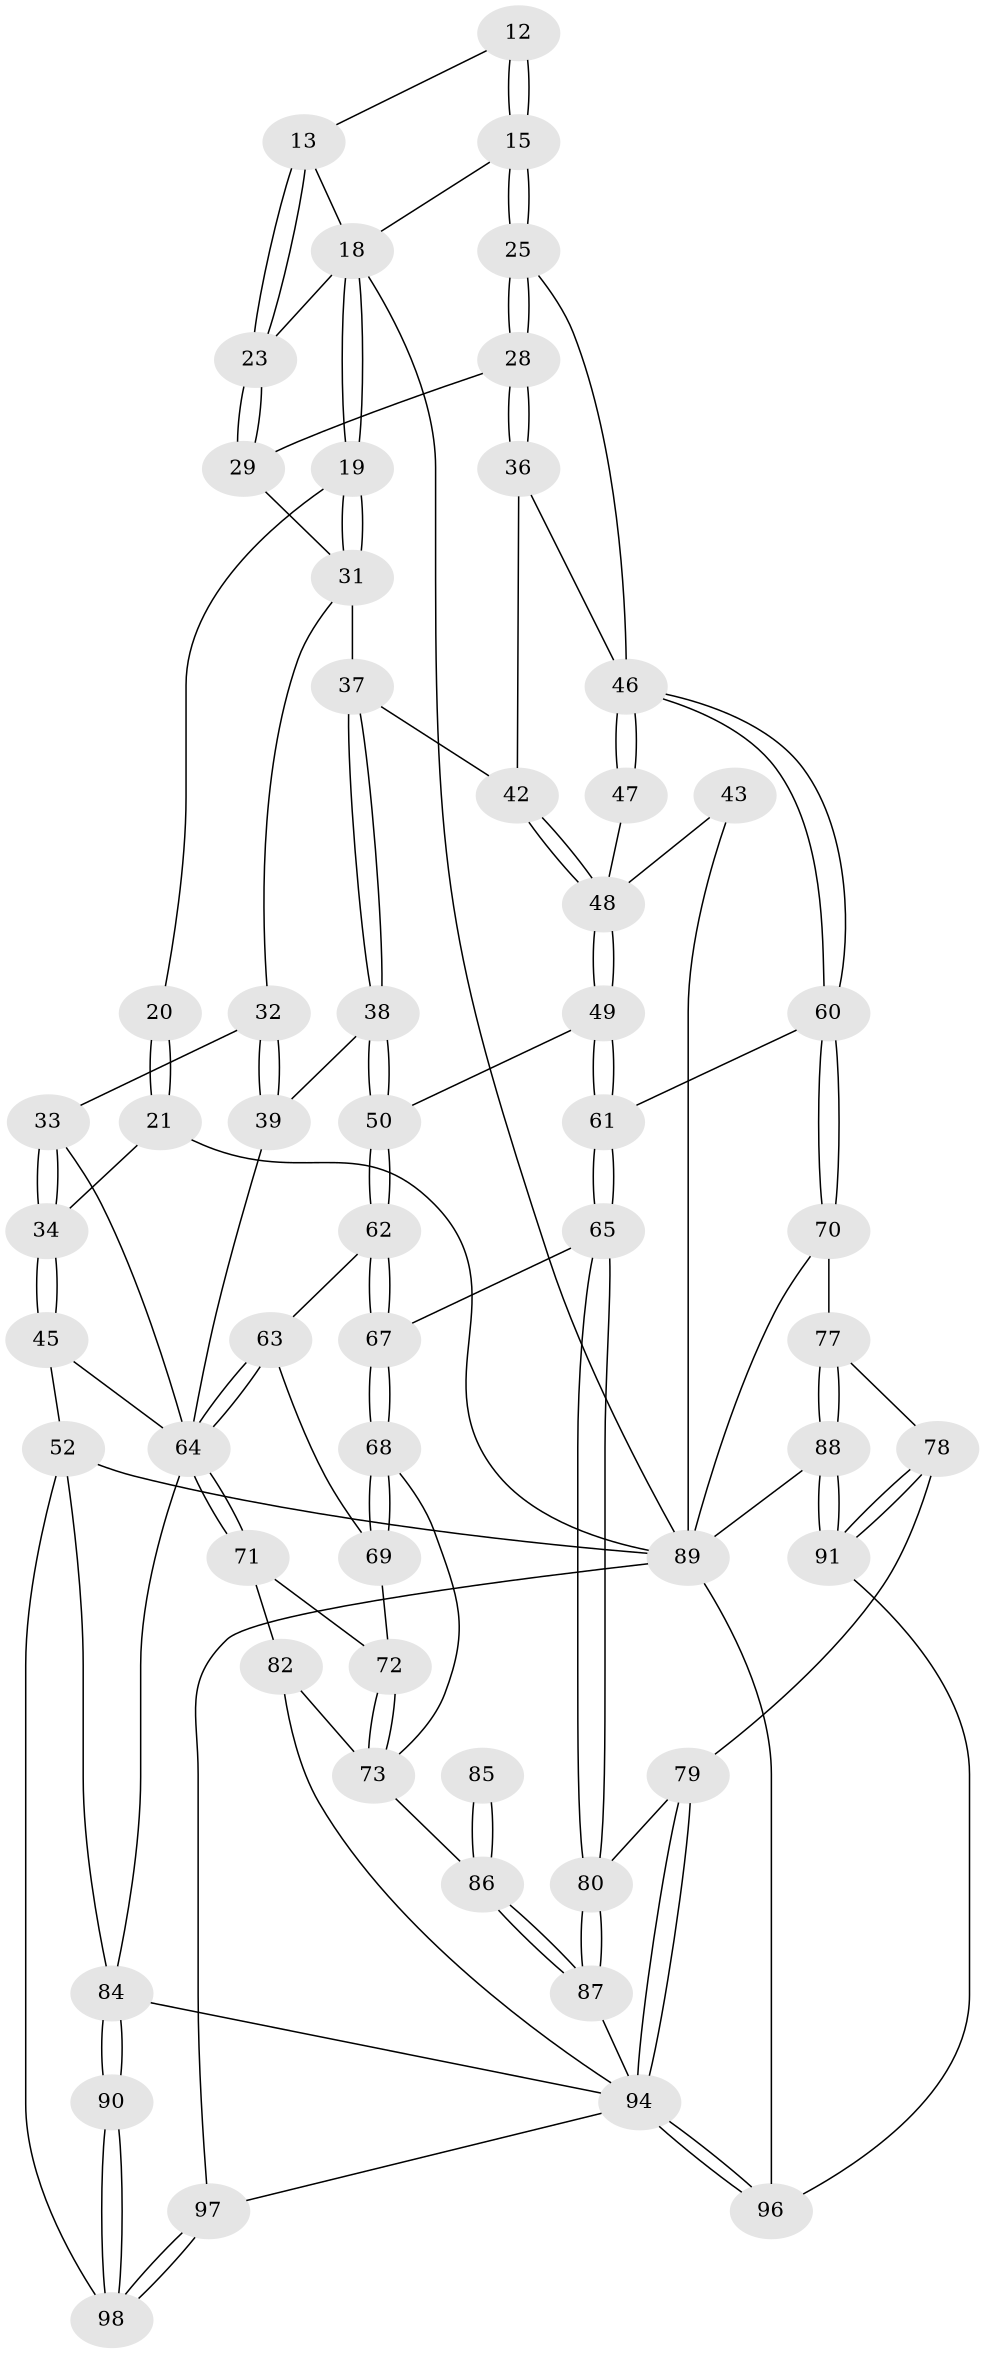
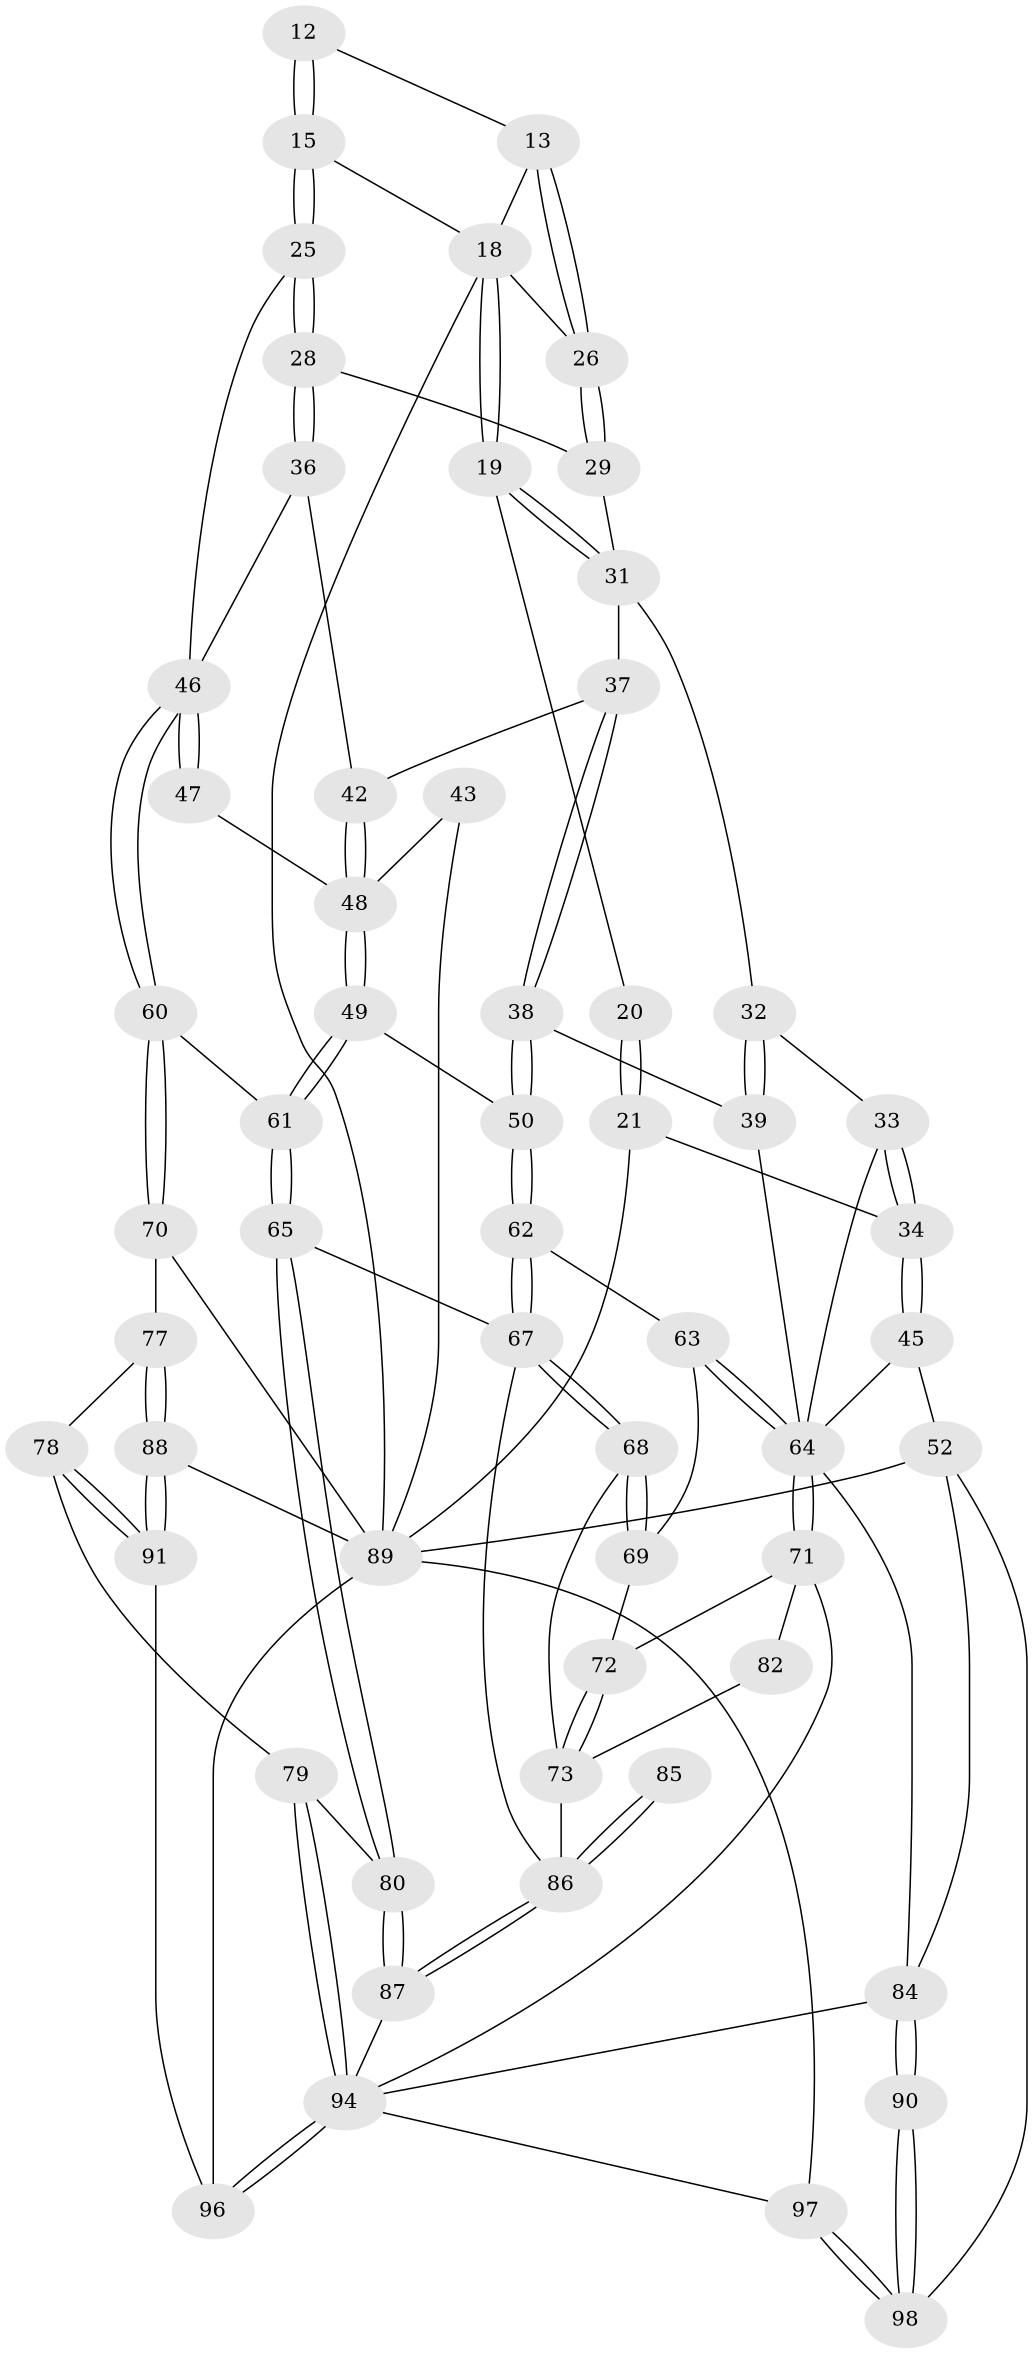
node "23": label "23" -> "26"
edge "67" -- "86": added
edge "82" -- "94": now "71" -- "94"
